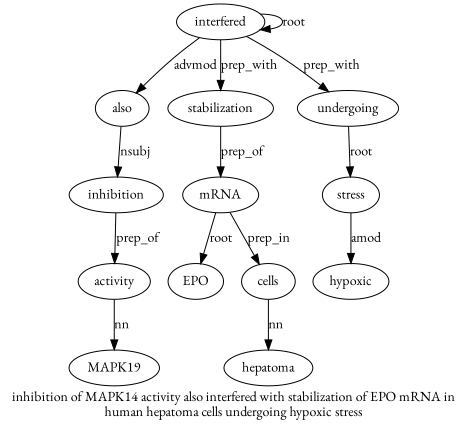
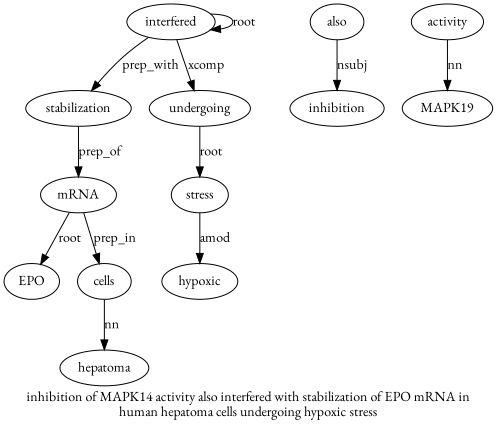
edge "interfered" -> "also": removed, label "advmod"
edge "interfered" -> "undergoing": label "prep_with" -> "xcomp"
edge "inhibition" -> "activity": removed, label "prep_of"
